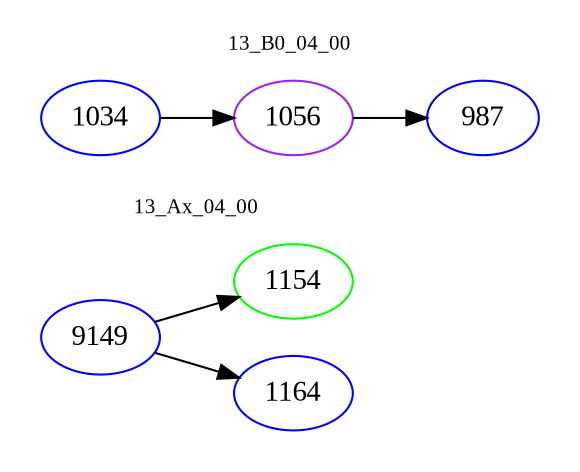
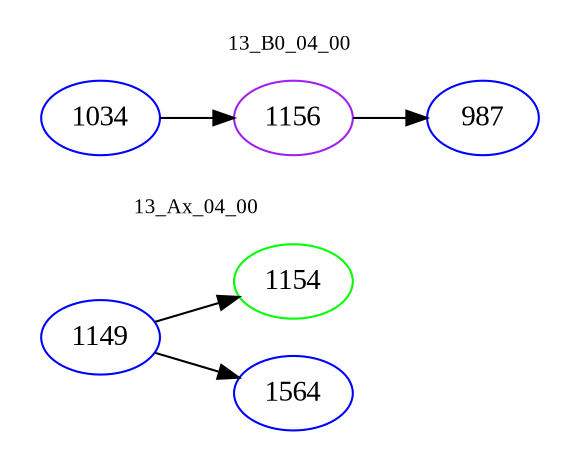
node "1056": label "1056" -> "1156"
node "9149": label "9149" -> "1149"
node "1164": label "1164" -> "1564"
